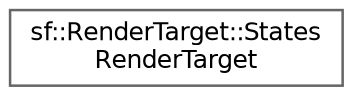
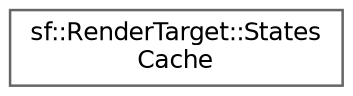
node "sf::RenderTarget::States RenderTarget": label "sf::RenderTarget::States RenderTarget" -> "sf::RenderTarget::States Cache"
